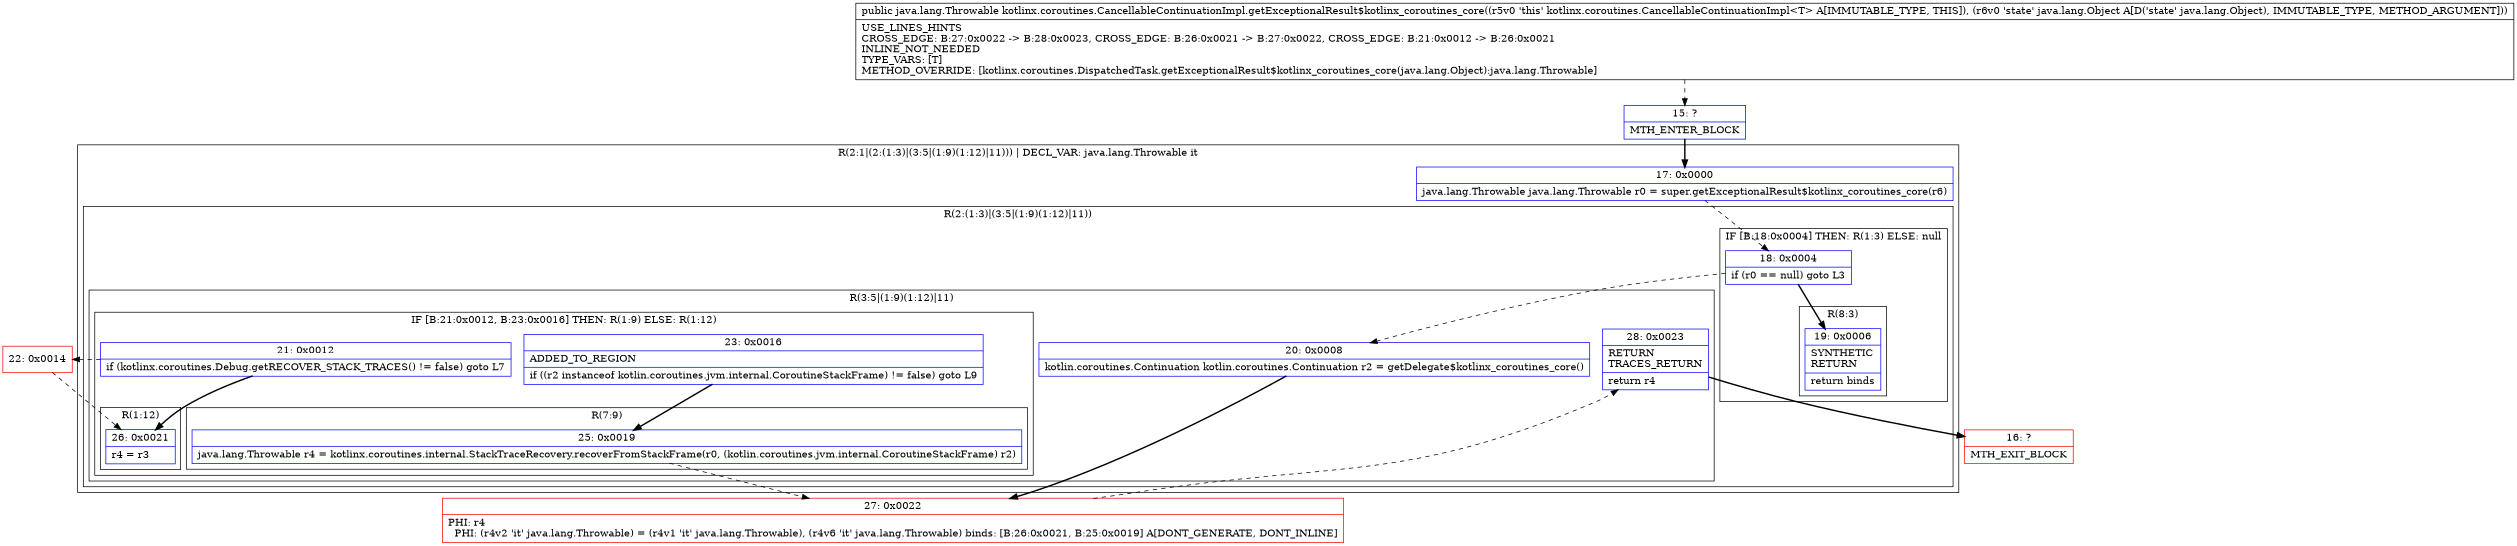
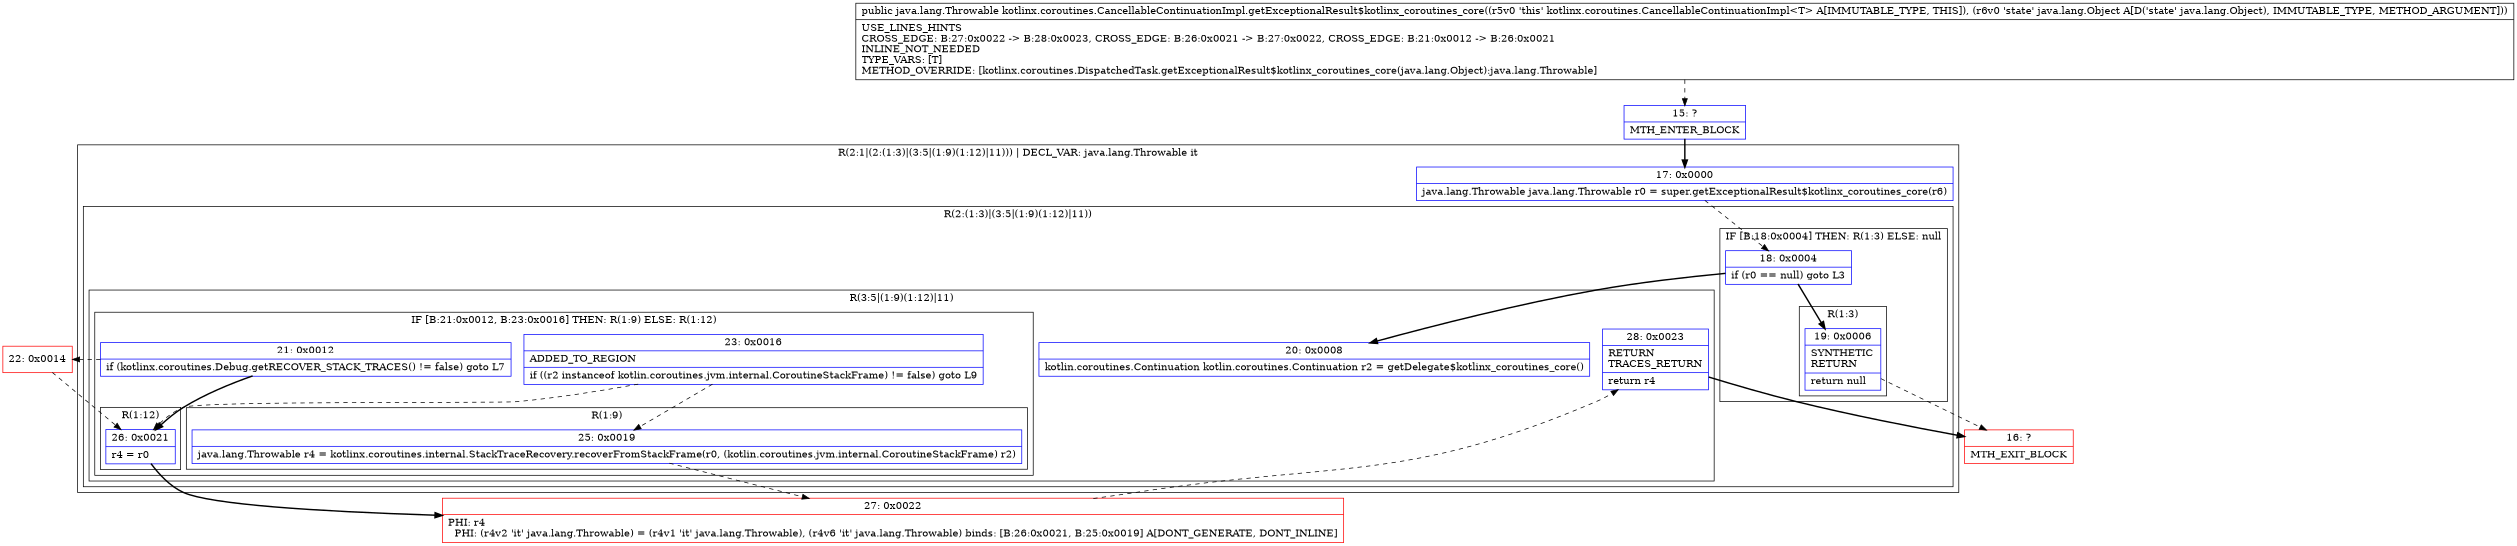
edge "18: 0x0004" -> "20: 0x0008": style dashed -> bold
cluster "R(8:3)": label "R(8:3)" -> "R(1:3)"
node "19: 0x0006": text "return binds" -> "return null"
edge "23: 0x0016" -> "26: 0x0021": added
edge "23: 0x0016" -> "25: 0x0019": style bold -> dashed
edge "19: 0x0006" -> "16: ?": added
cluster "R(7:9)": label "R(7:9)" -> "R(1:9)"
edge "20: 0x0008" -> "27: 0x0022": now "26: 0x0021" -> "27: 0x0022"
node "26: 0x0021": text "r4 = r3" -> "r4 = r0"
